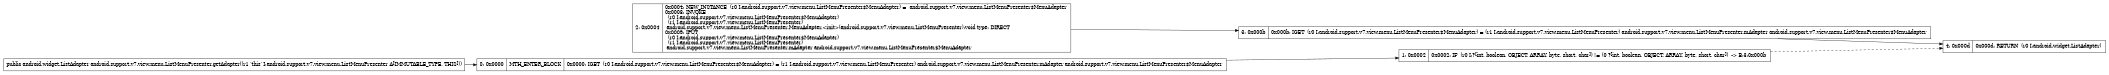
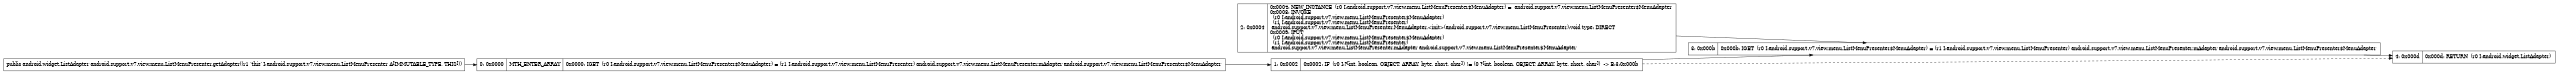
edge "1: 0x0002" -> "3: 0x000b": added
node "0: 0x0000": text "MTH_ENTER_BLOCK" -> "MTH_ENTER_ARRAY"
